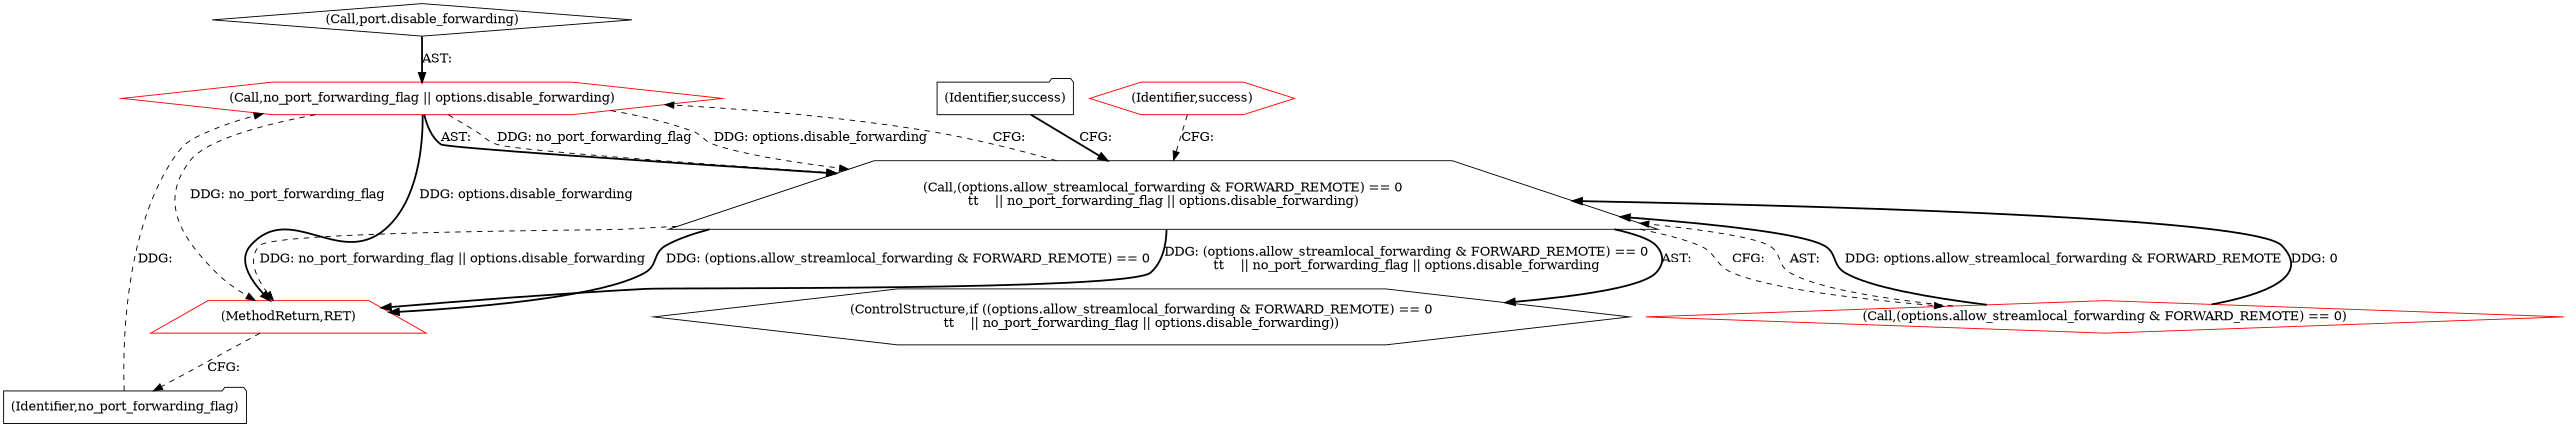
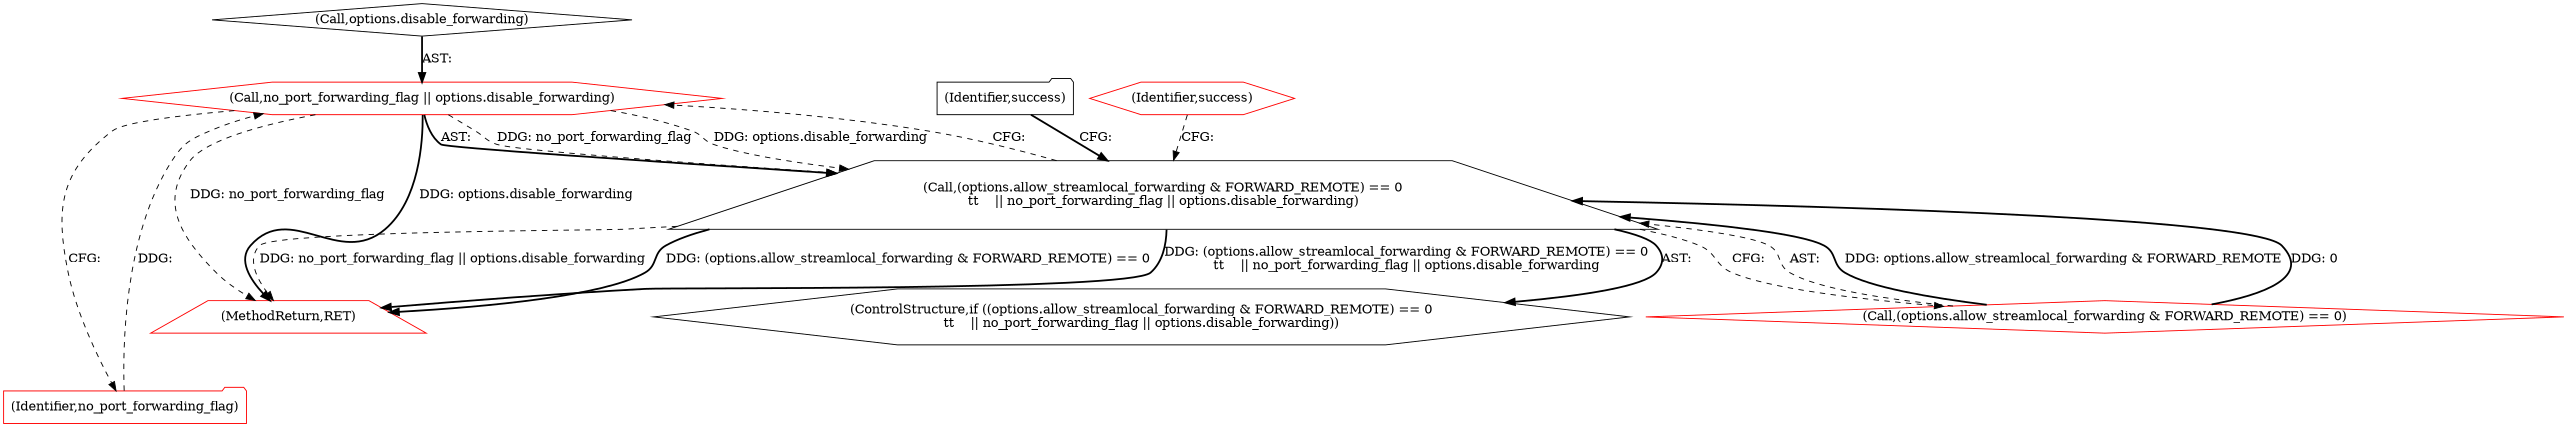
node "(Call,port.disable_forwarding)": label "(Call,port.disable_forwarding)" -> "(Call,options.disable_forwarding)"
edge "(MethodReturn,RET)" -> "(Identifier,no_port_forwarding_flag)": now "(Call,no_port_forwarding_flag || options.disable_forwarding)" -> "(Identifier,no_port_forwarding_flag)"
node "(Identifier,no_port_forwarding_flag)": color black -> red
